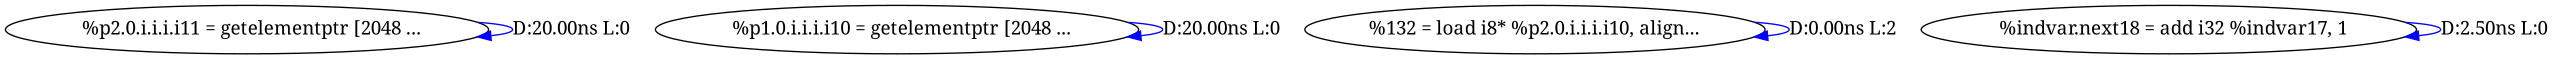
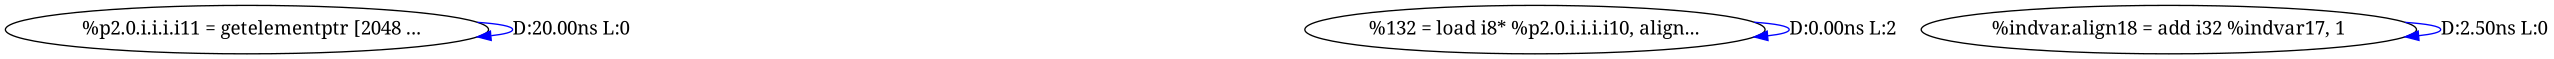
node "%p1.0.i.i.i.i10 = getelementptr [2048 ...": removed
node "%indvar.next18 = add i32 %indvar17, 1": label "%indvar.next18 = add i32 %indvar17, 1" -> "%indvar.align18 = add i32 %indvar17, 1"
